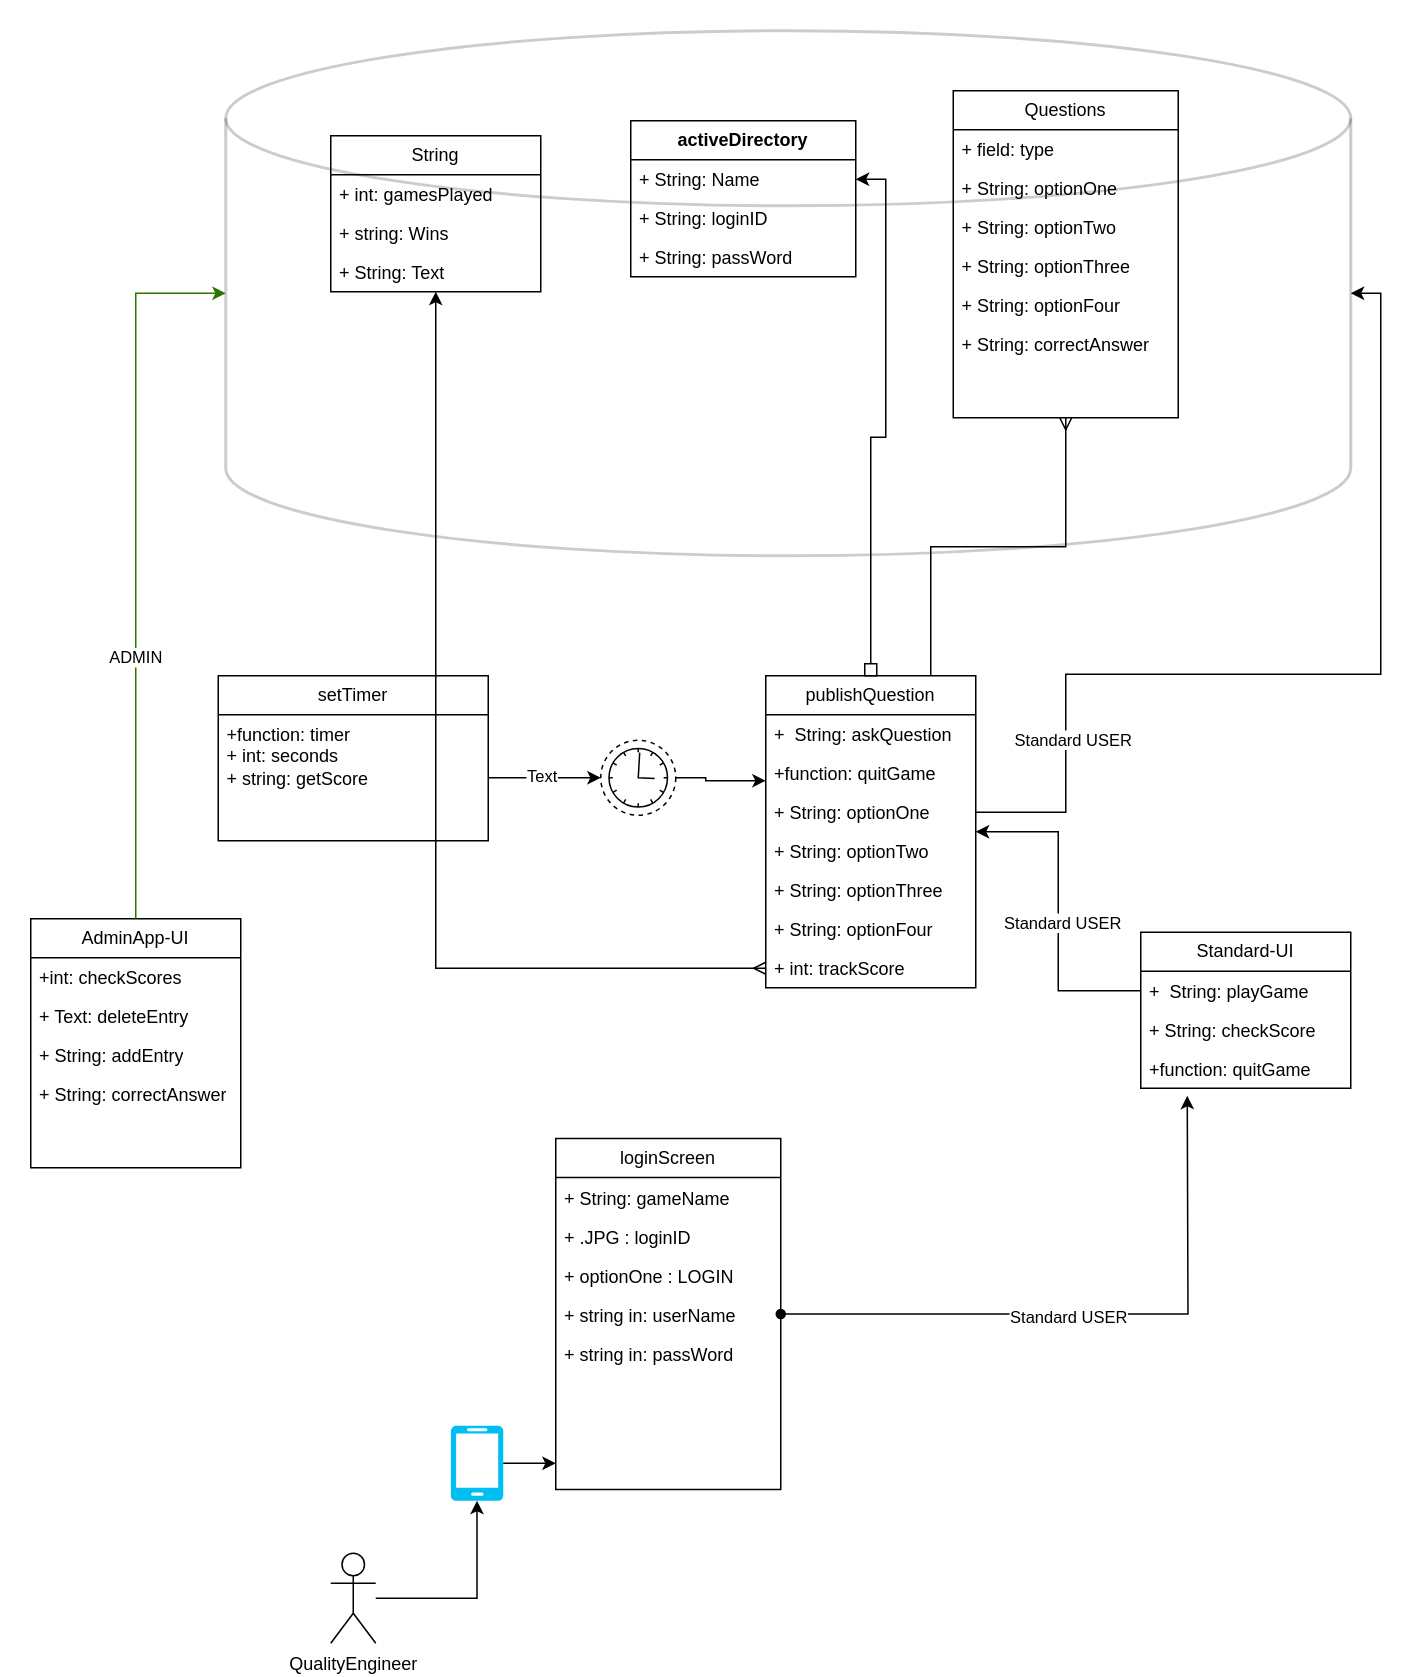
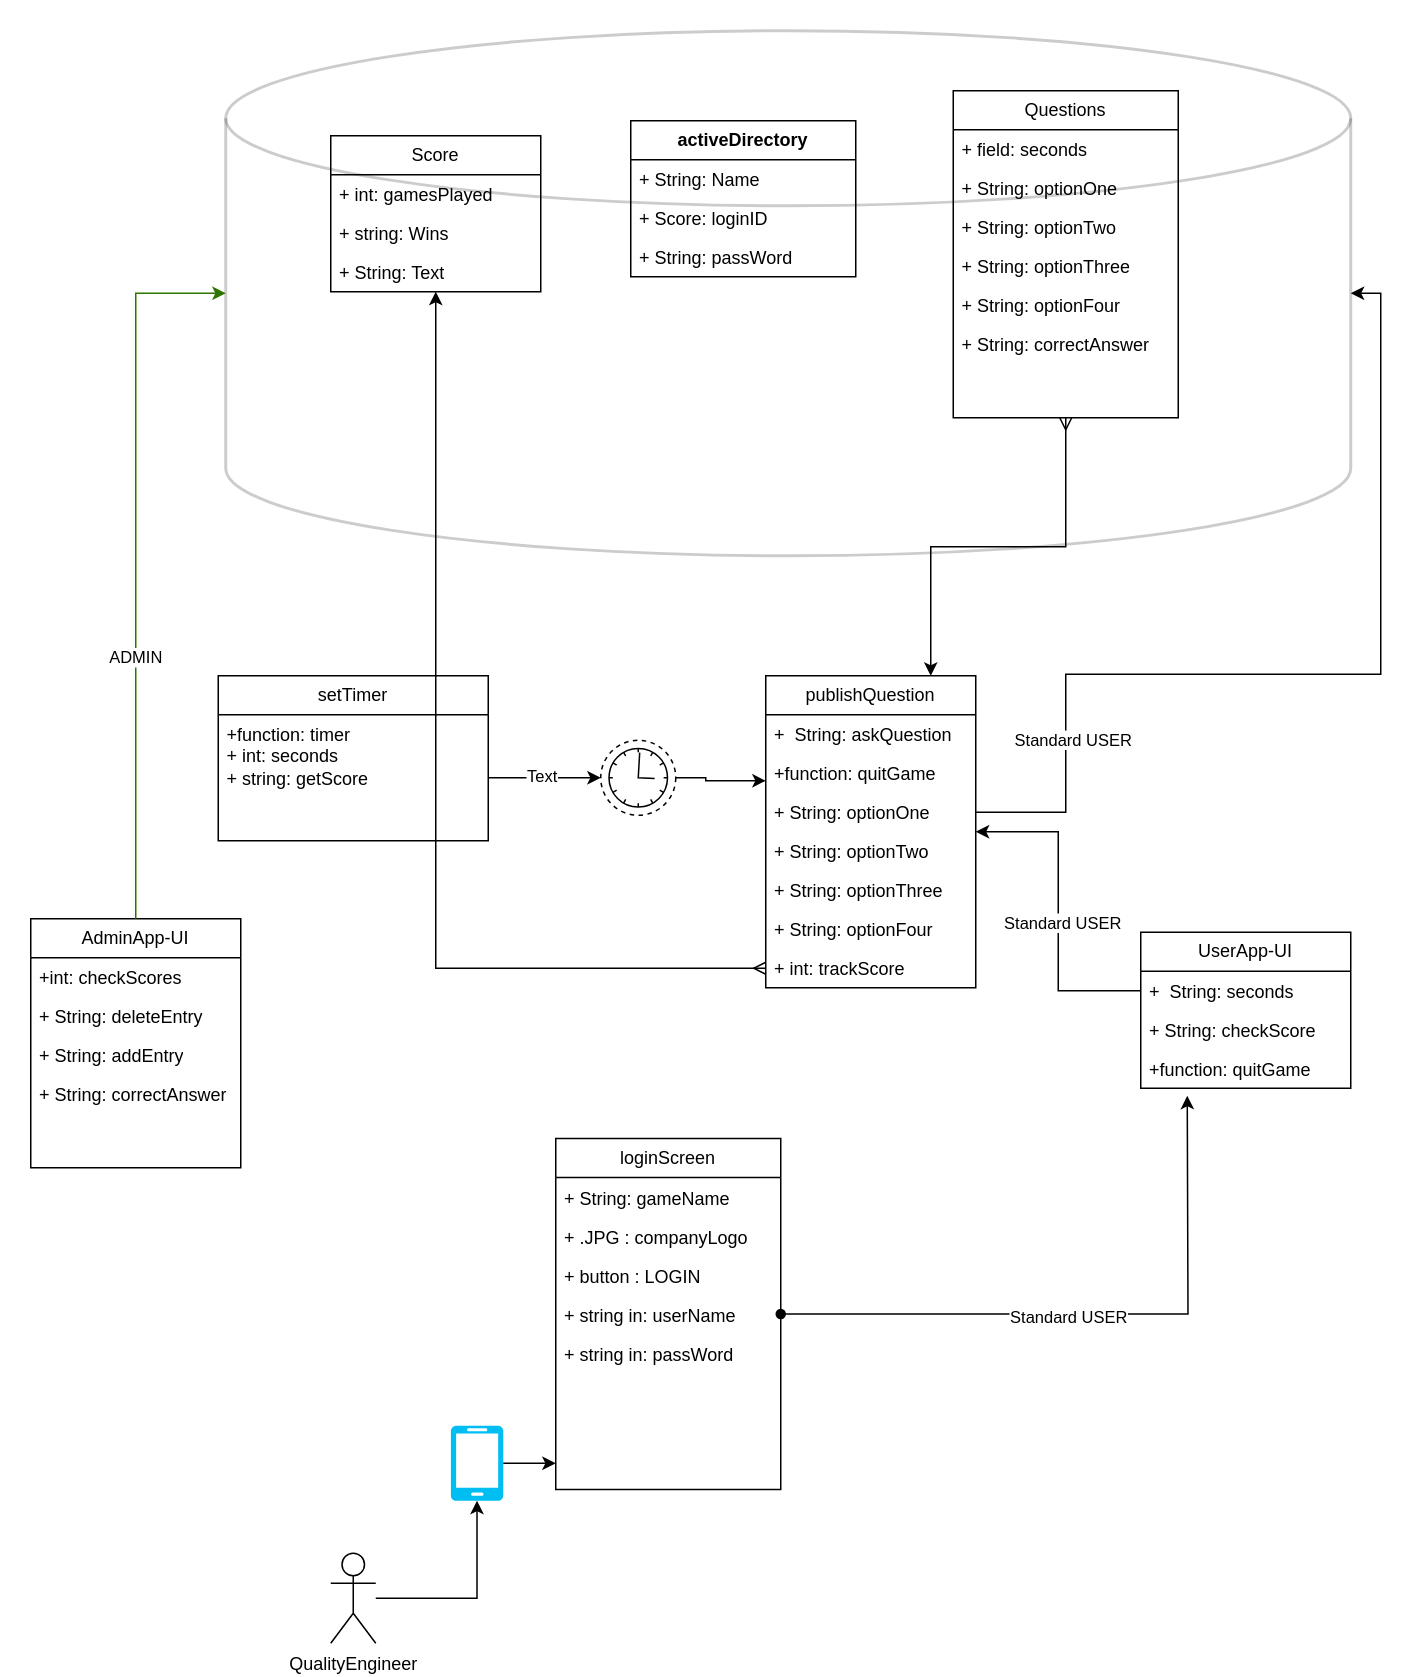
node "+ field: type": label "+ field: type" -> "+ field: seconds"
node "String": label "String" -> "Score"
node "+ String: loginID": label "+ String: loginID" -> "+ Score: loginID"
edge "+ String: Name" -- "publishQuestion": removed
edge "publishQuestion" -> "Questions": arrowhead none -> classic
node "Standard-UI": label "Standard-UI" -> "UserApp-UI"
node "+ String: playGame": label "+ String: playGame" -> "+ String: seconds"
node "+ Text: deleteEntry": label "+ Text: deleteEntry" -> "+ String: deleteEntry"
node "+ .JPG : loginID": label "+ .JPG : loginID" -> "+ .JPG : companyLogo"
node "+ optionOne : LOGIN": label "+ optionOne : LOGIN" -> "+ button : LOGIN"
